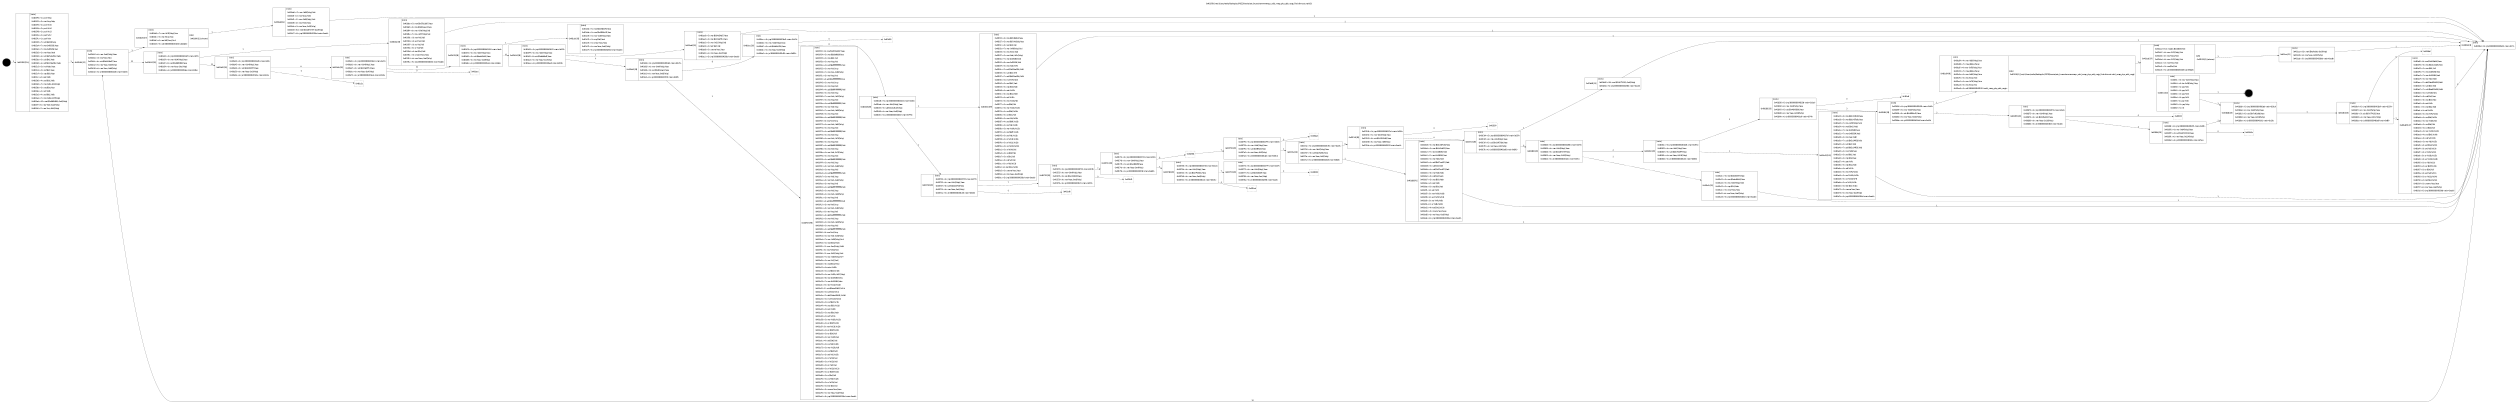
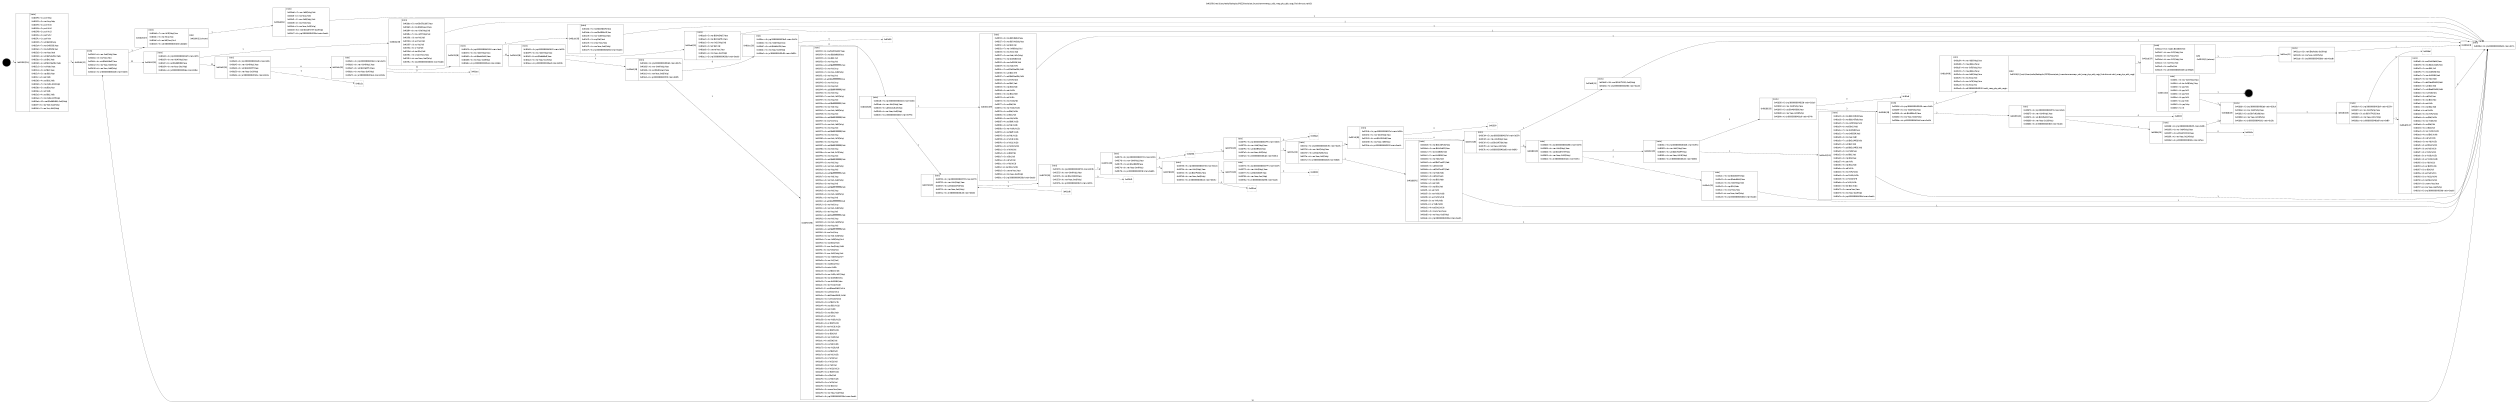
edge "0x401c66 [30]" -> "0x40206d [5]": added, label "1"
edge "0x401704 [28]" -> "0x401c48": reversed
